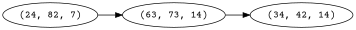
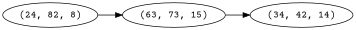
node "(24, 82, 7)": label "(24, 82, 7)" -> "(24, 82, 8)"
node "(63, 73, 14)": label "(63, 73, 14)" -> "(63, 73, 15)"
